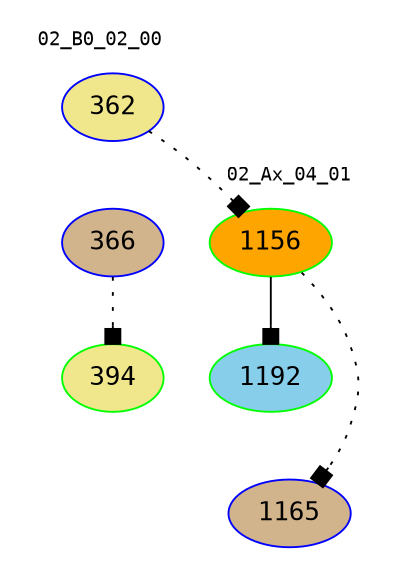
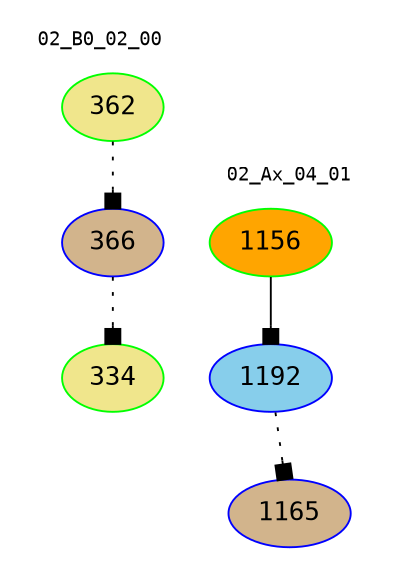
node "362": color blue -> green
edge "362" -> "1156": now "362" -> "366"
edge "1156" -> "1165": now "1192" -> "1165"
node "394": label "394" -> "334"
node "1192": color green -> blue
